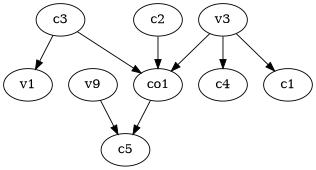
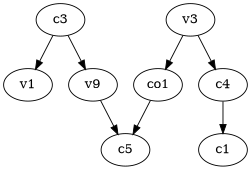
node "c2": removed
edge "v3" -> "c1": now "c4" -> "c1"
edge "c3" -> "co1": now "c3" -> "v9"
